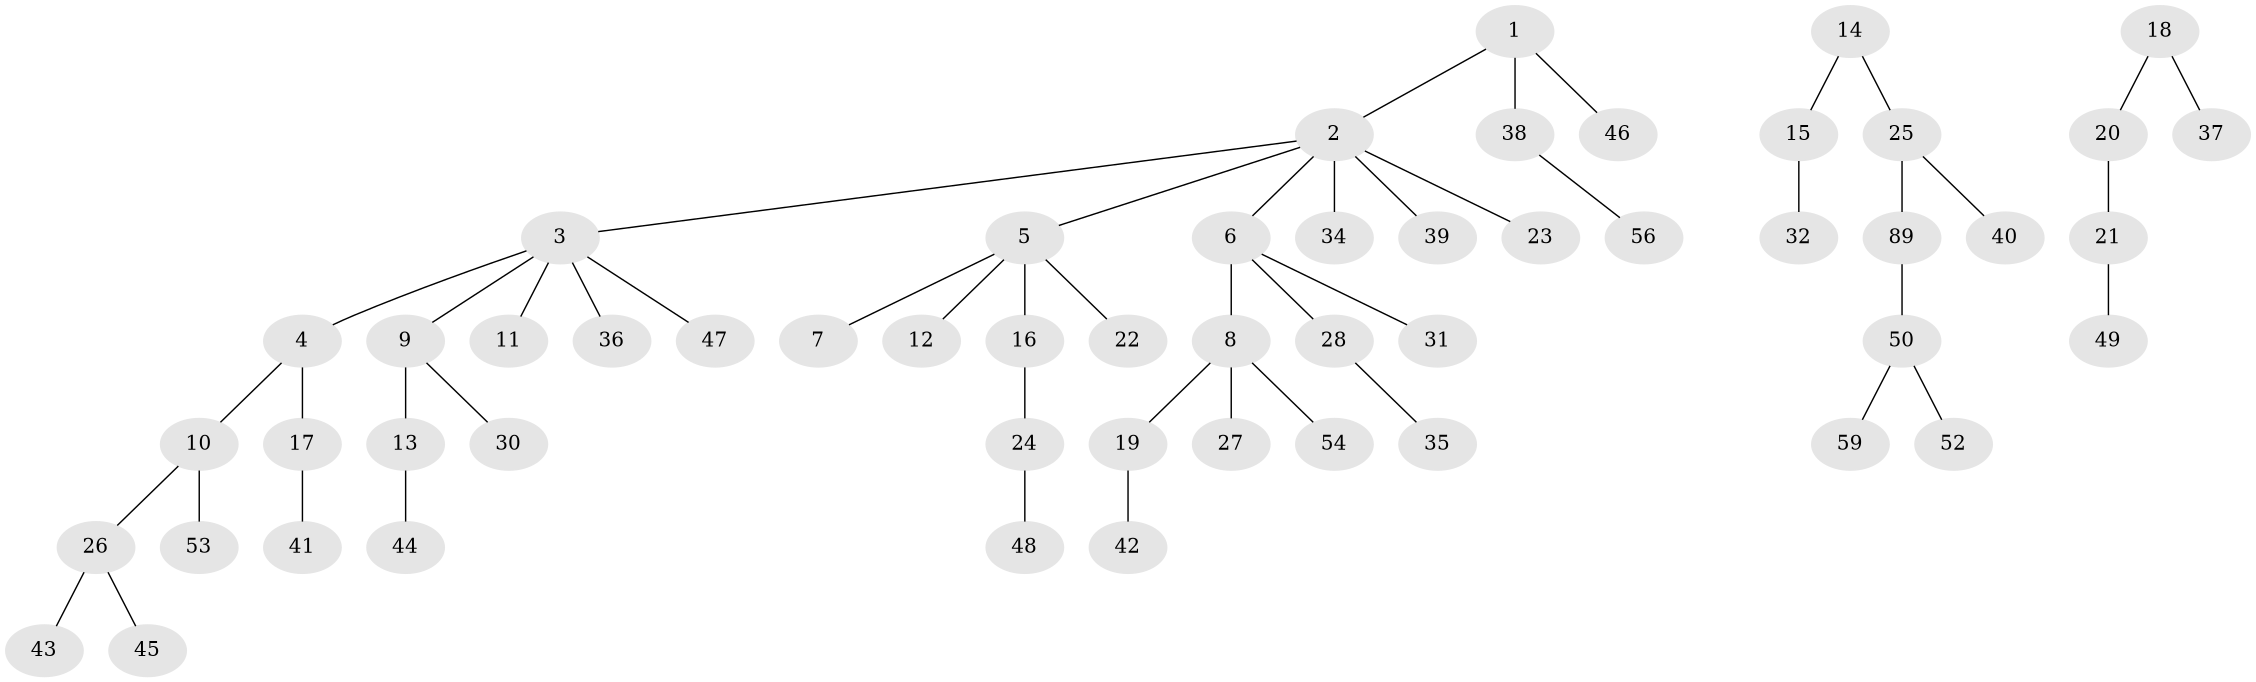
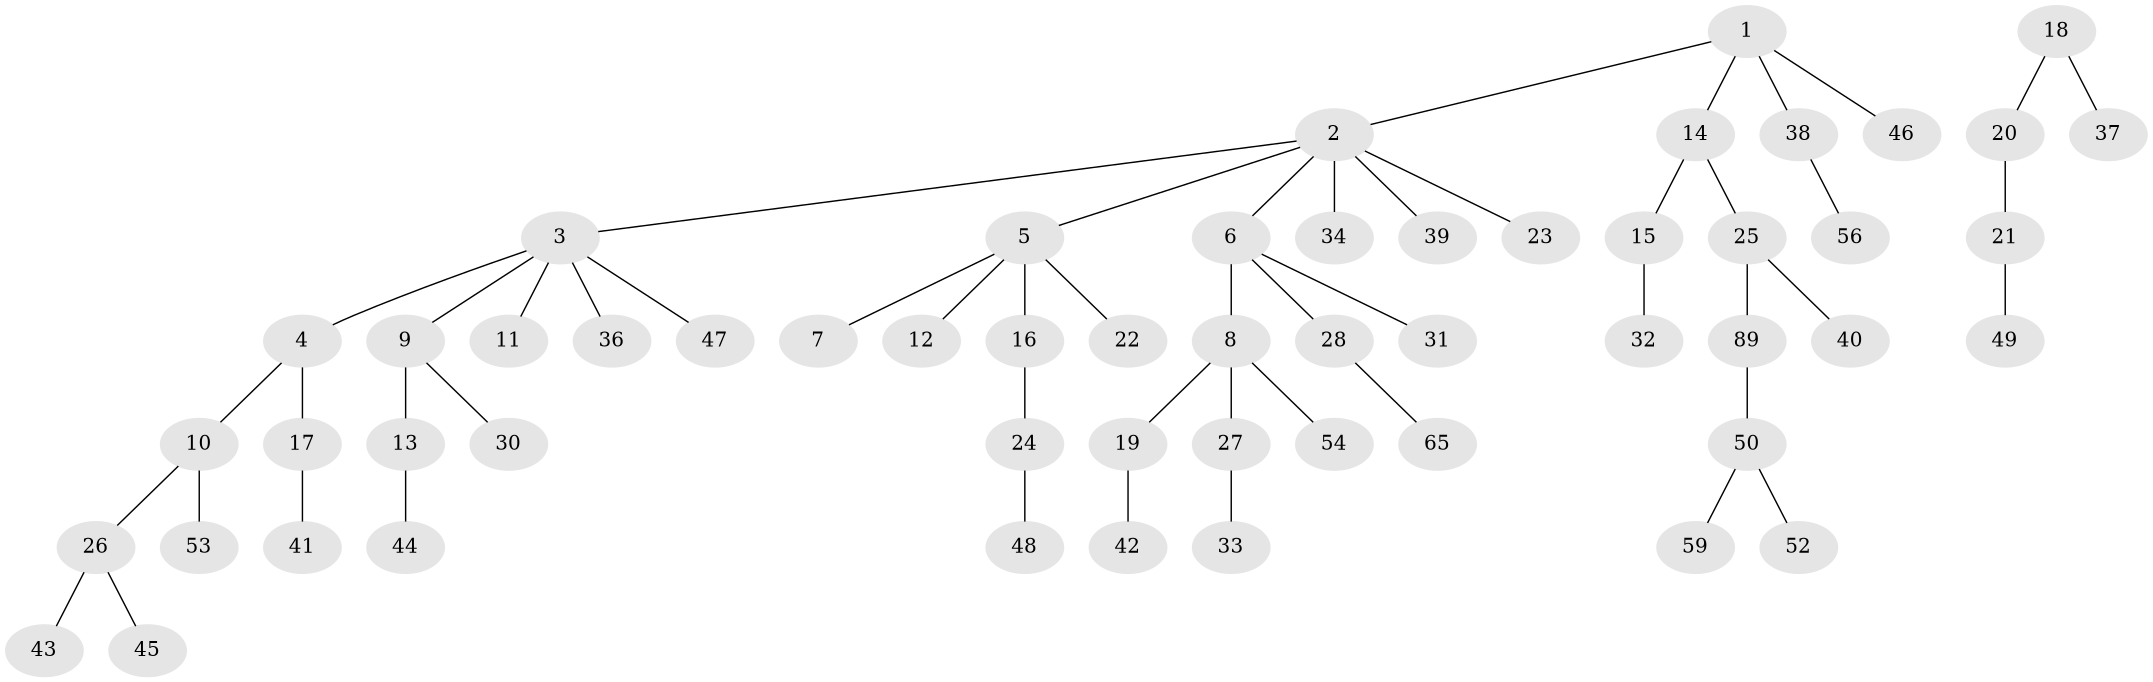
edge "1" -- "14": added
node "35": label "35" -> "65"
node "33": added
